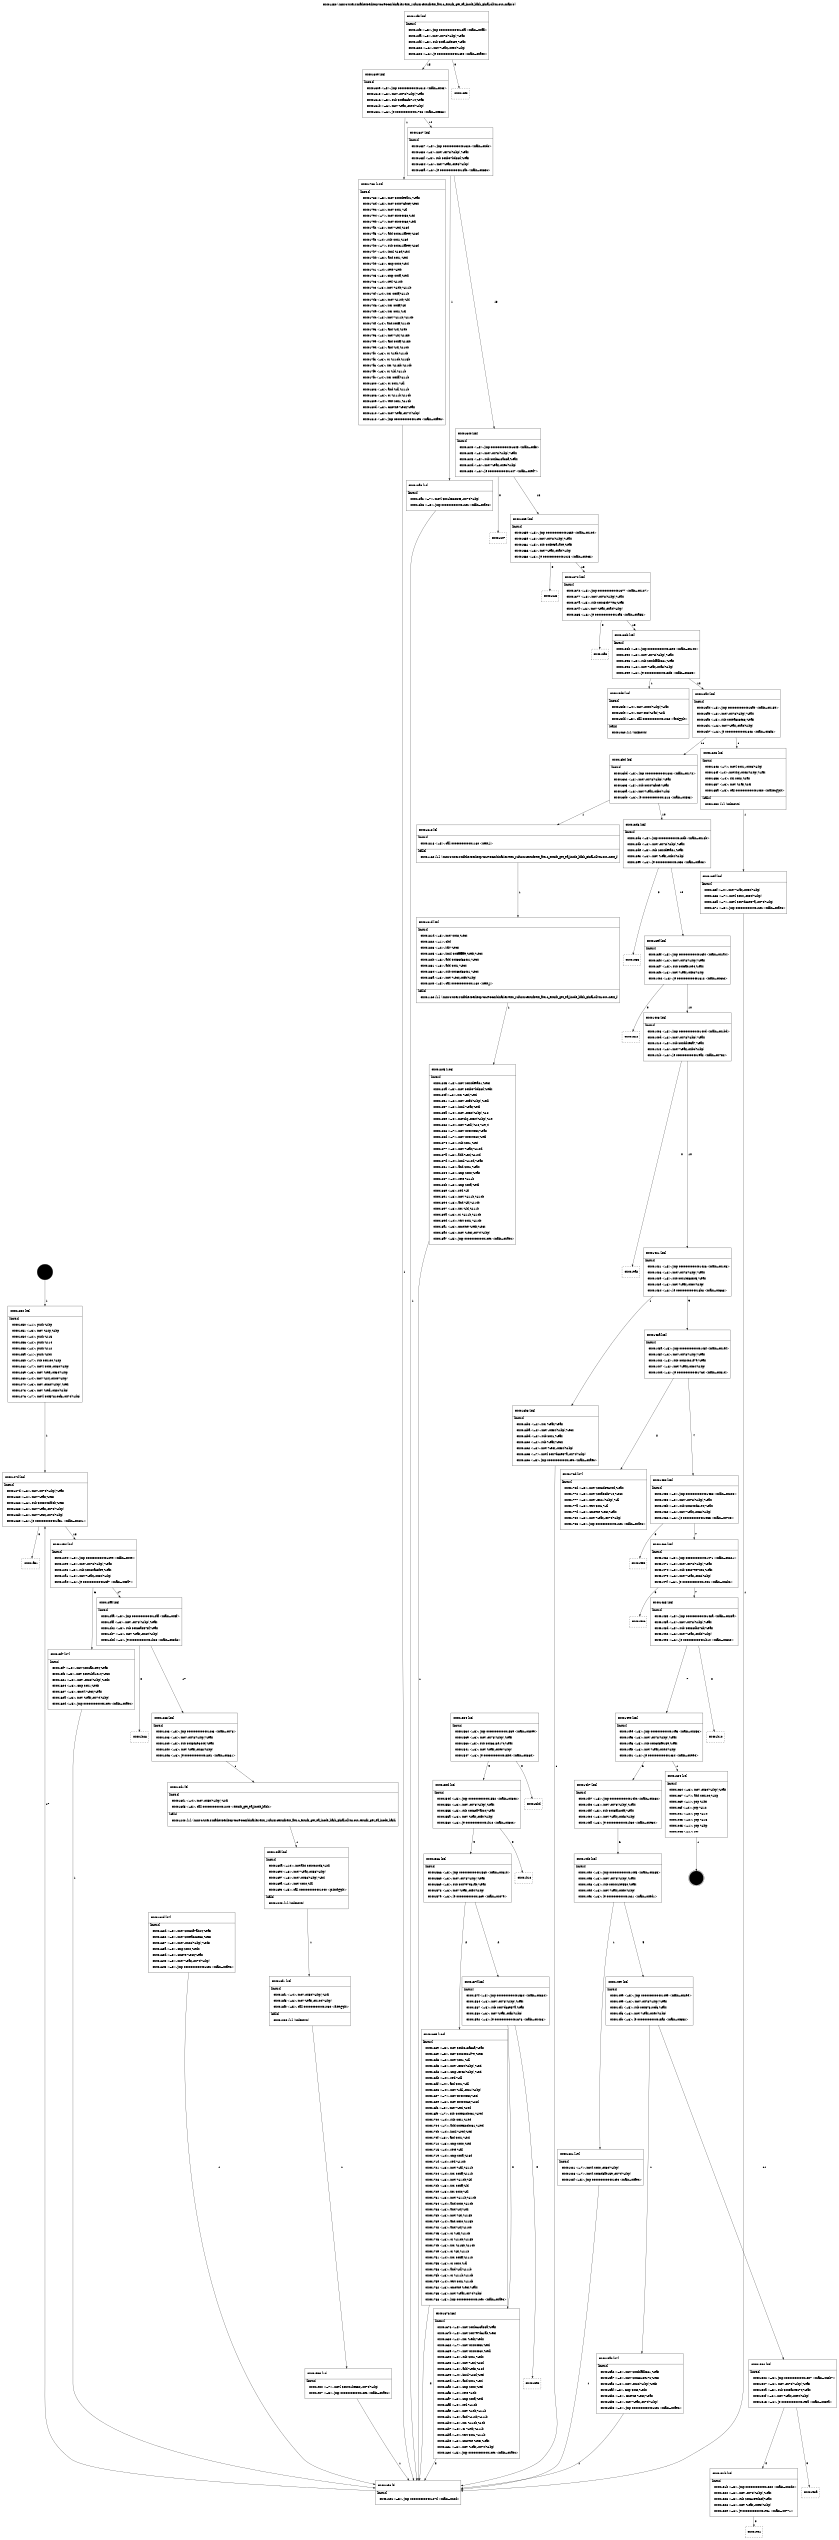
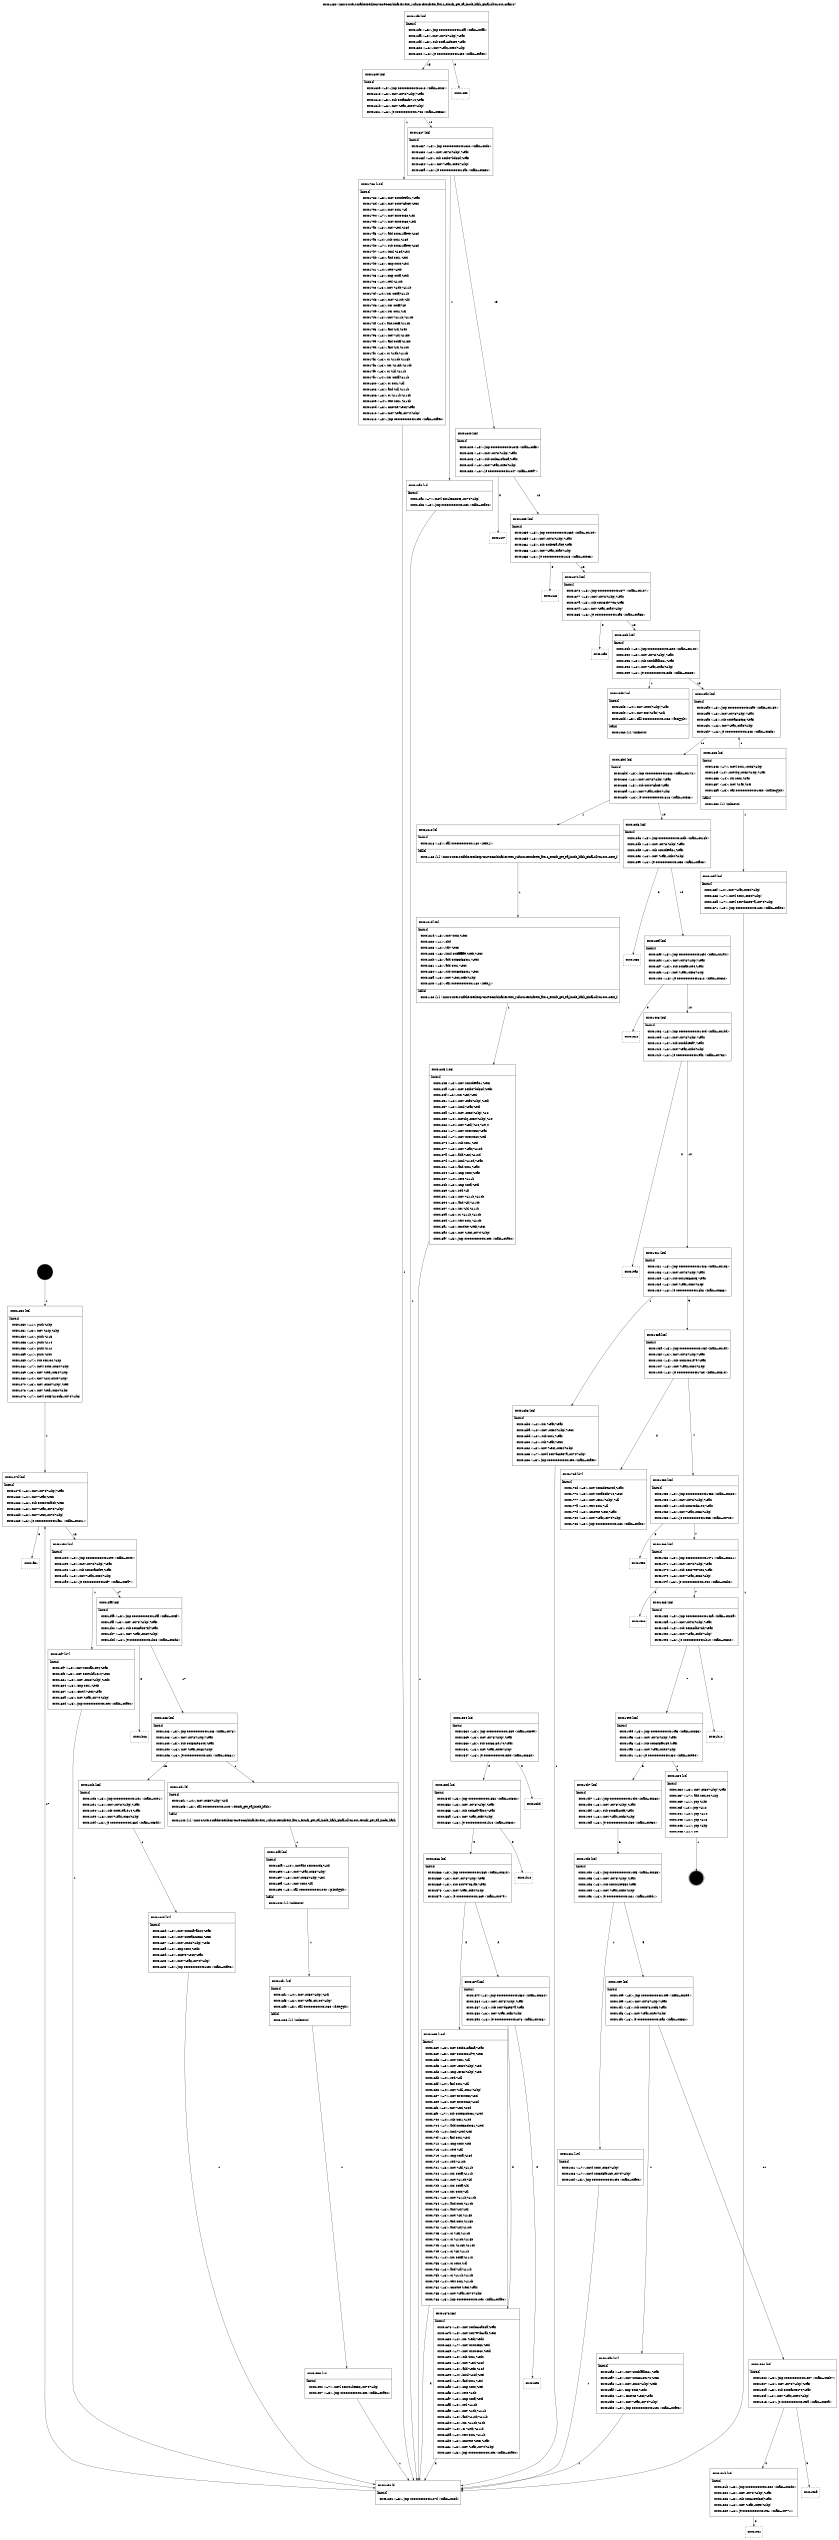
edge "0x4013a4 [25]" -> "0x401648 [23]": reversed
edge "0x401294 [22]" -> "0x4015f7 [27]": label " 6" -> " 1"
node "0x4012dc [25]": added
